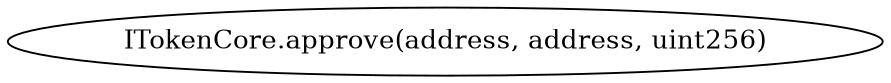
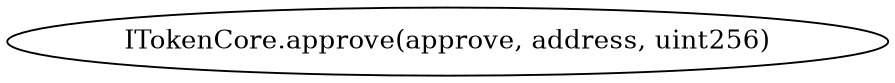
node "ITokenCore.approve(address, address, uint256)": label "ITokenCore.approve(address, address, uint256)" -> "ITokenCore.approve(approve, address, uint256)"
